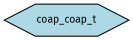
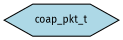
node "coap_coap_t": label "coap_coap_t" -> "coap_pkt_t"
